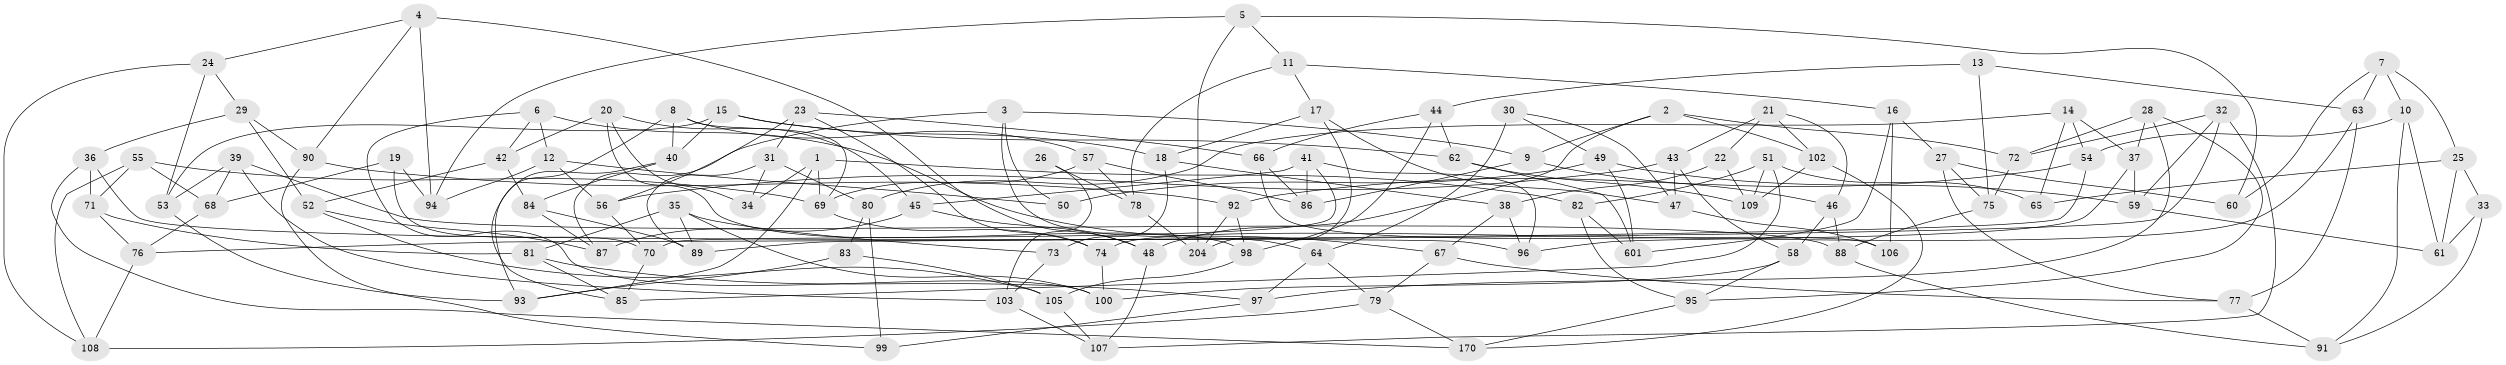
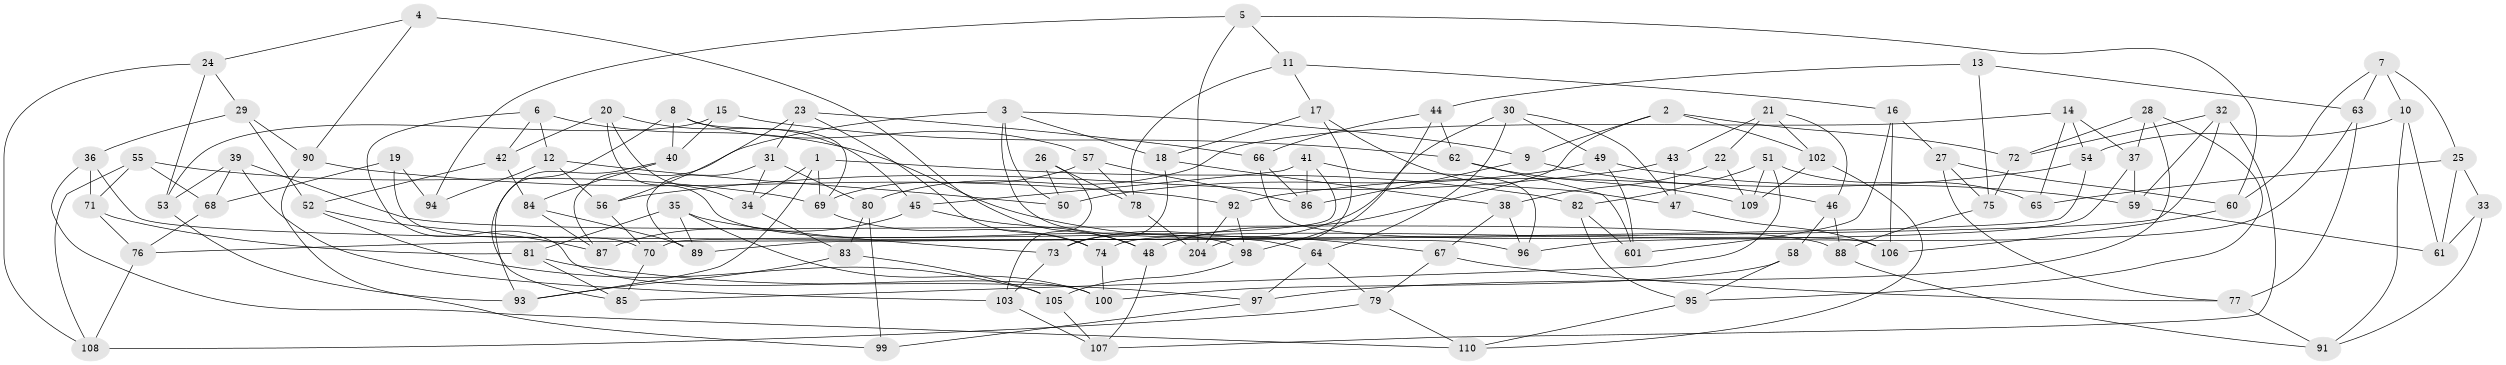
edge "4" -- "94": removed
edge "15" -- "18": now "3" -- "18"
edge "26" -- "50": added
edge "43" -- "58": removed
edge "30" -- "73": added
edge "34" -- "83": added
edge "60" -- "106": added
node "170": label "170" -> "110"
